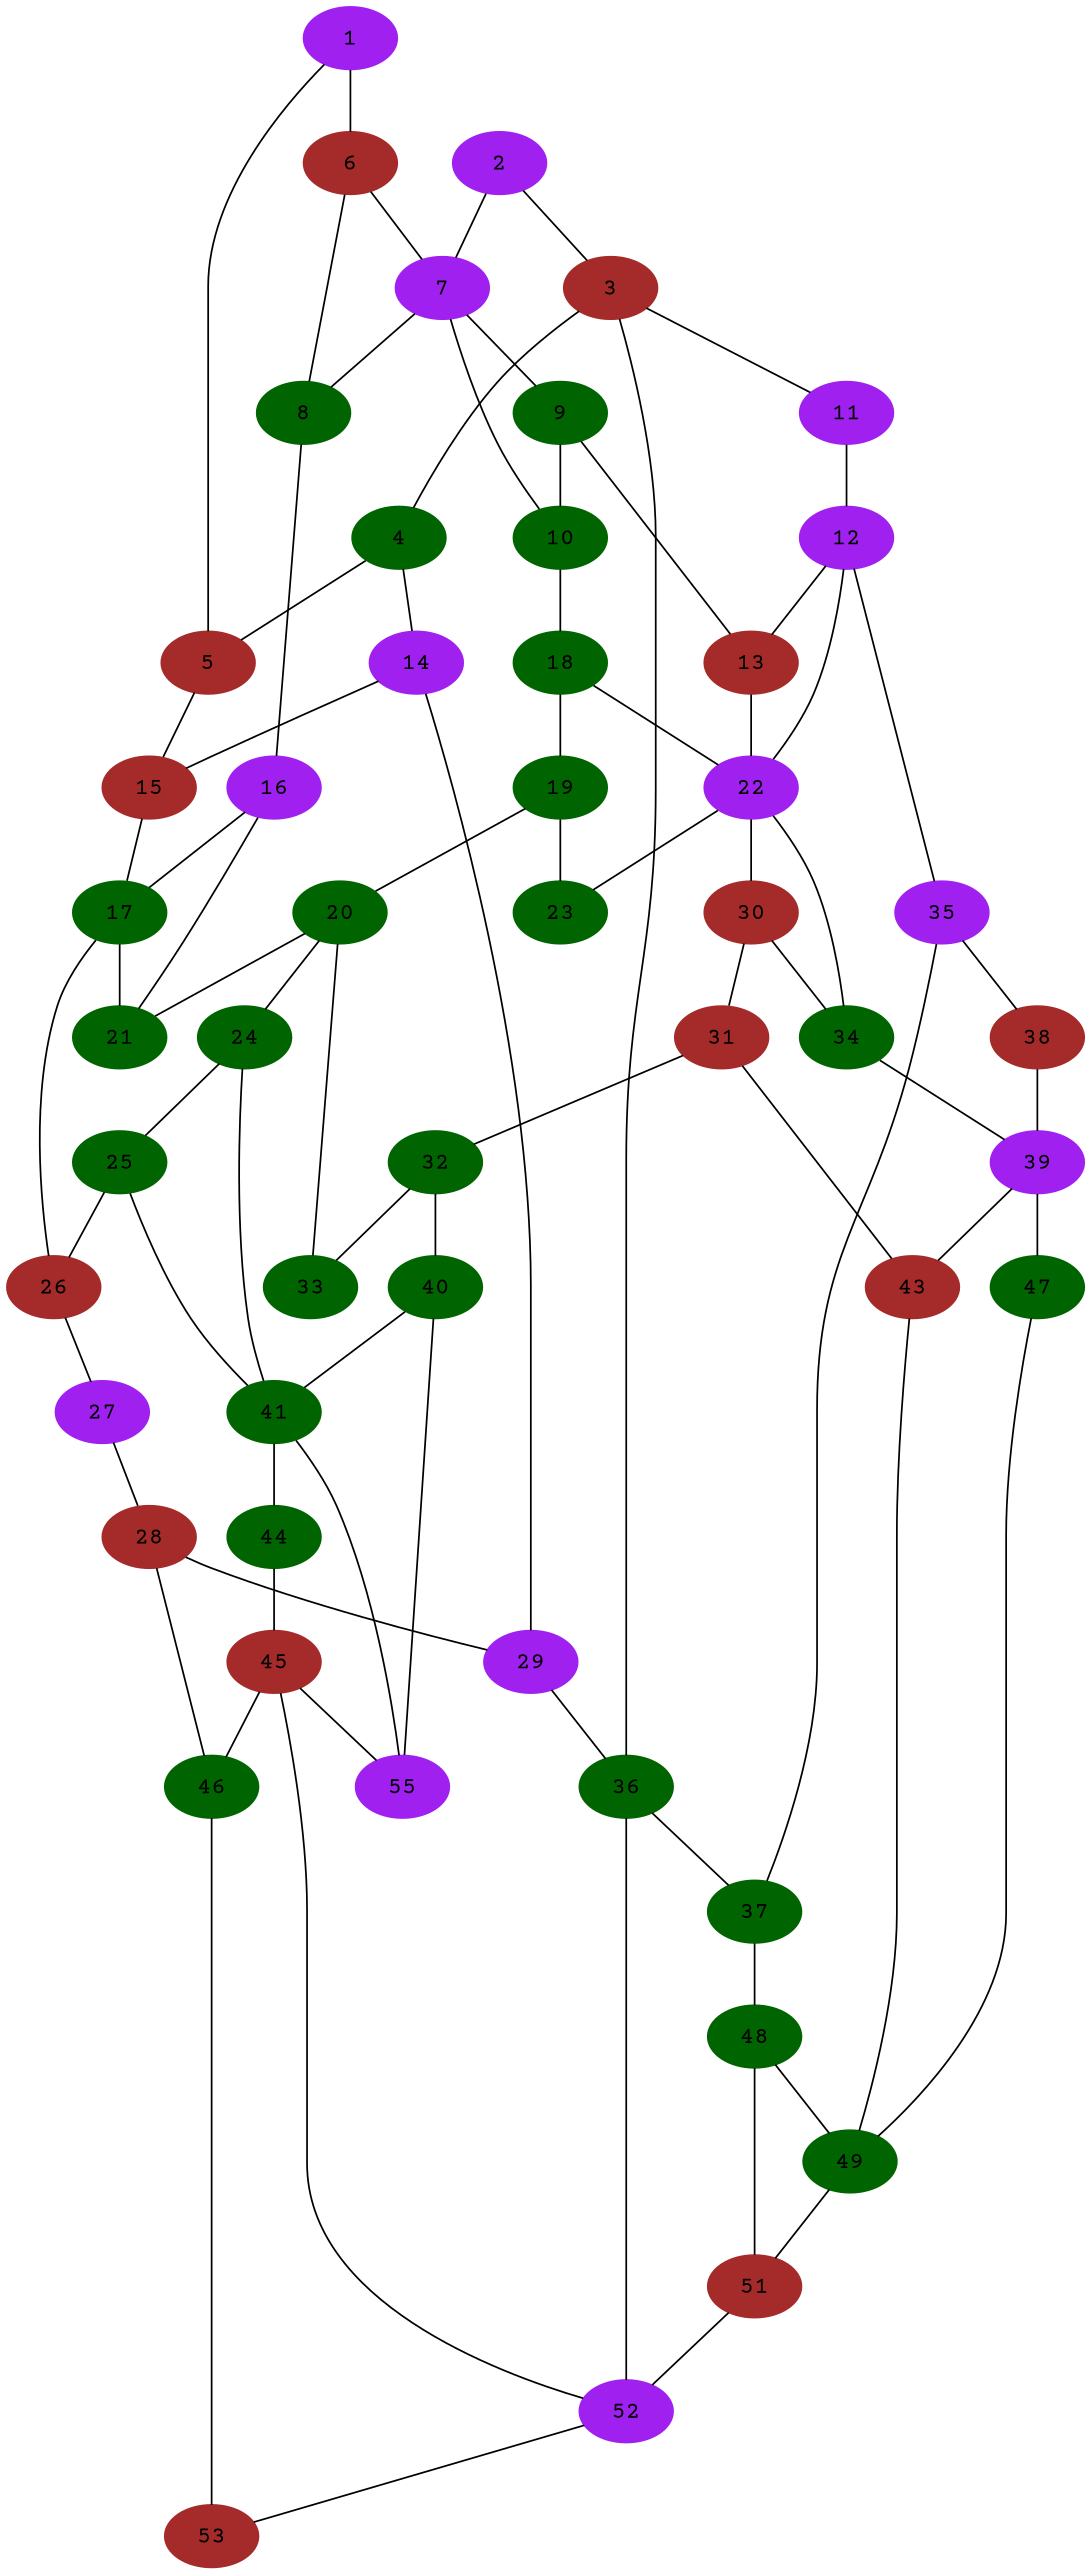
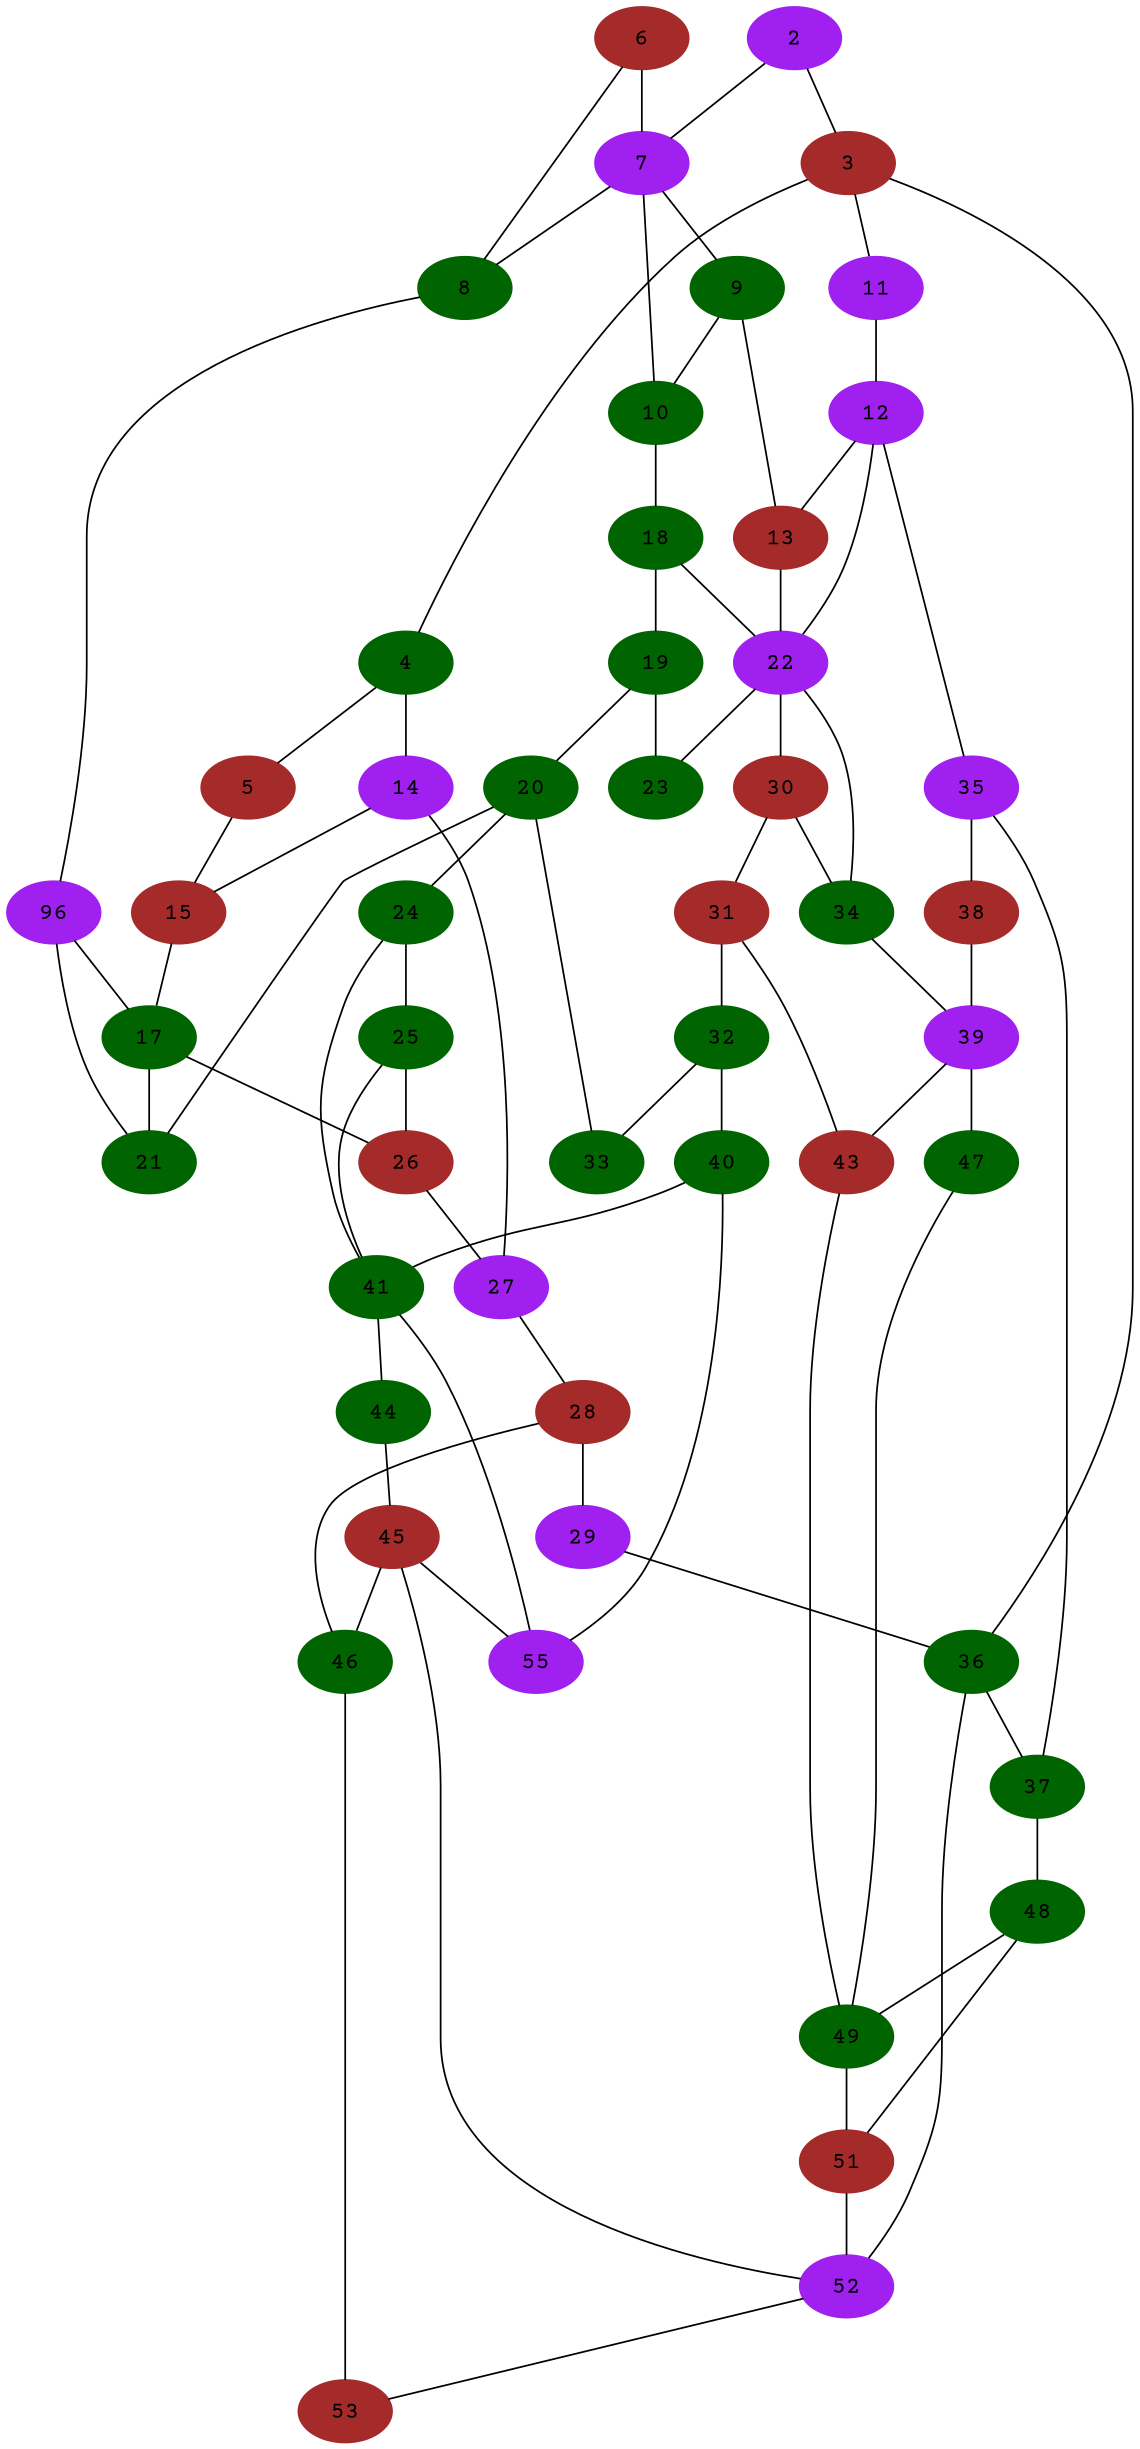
node "1": removed
node "16": label "16" -> "96"
edge "14" -- "29": now "14" -- "27"
